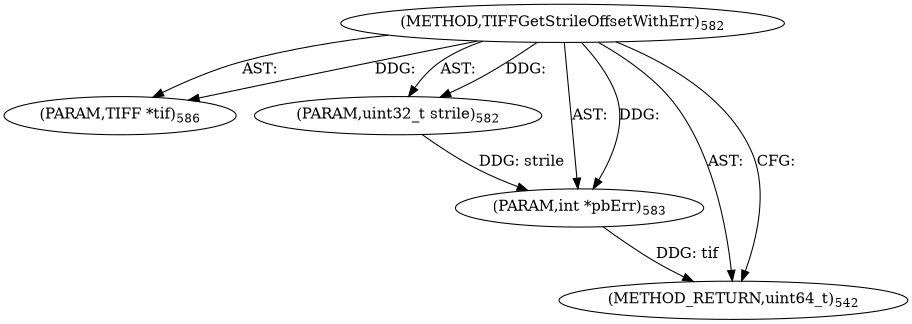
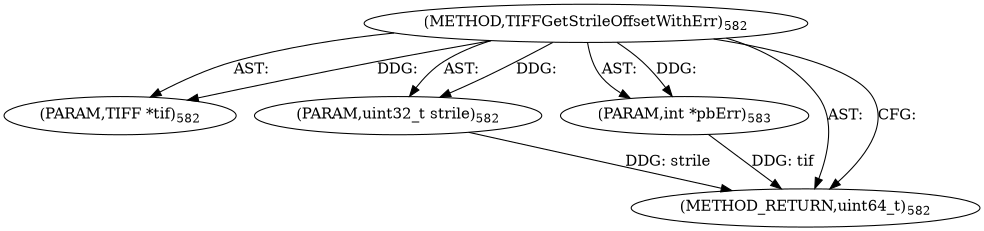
node "(PARAM,TIFF *tif)": text "586" -> "582"
edge "(PARAM,uint32_t strile)" -> "(PARAM,int *pbErr)": now "(PARAM,uint32_t strile)" -> "(METHOD_RETURN,uint64_t)"
node "(METHOD_RETURN,uint64_t)": text "542" -> "582"
